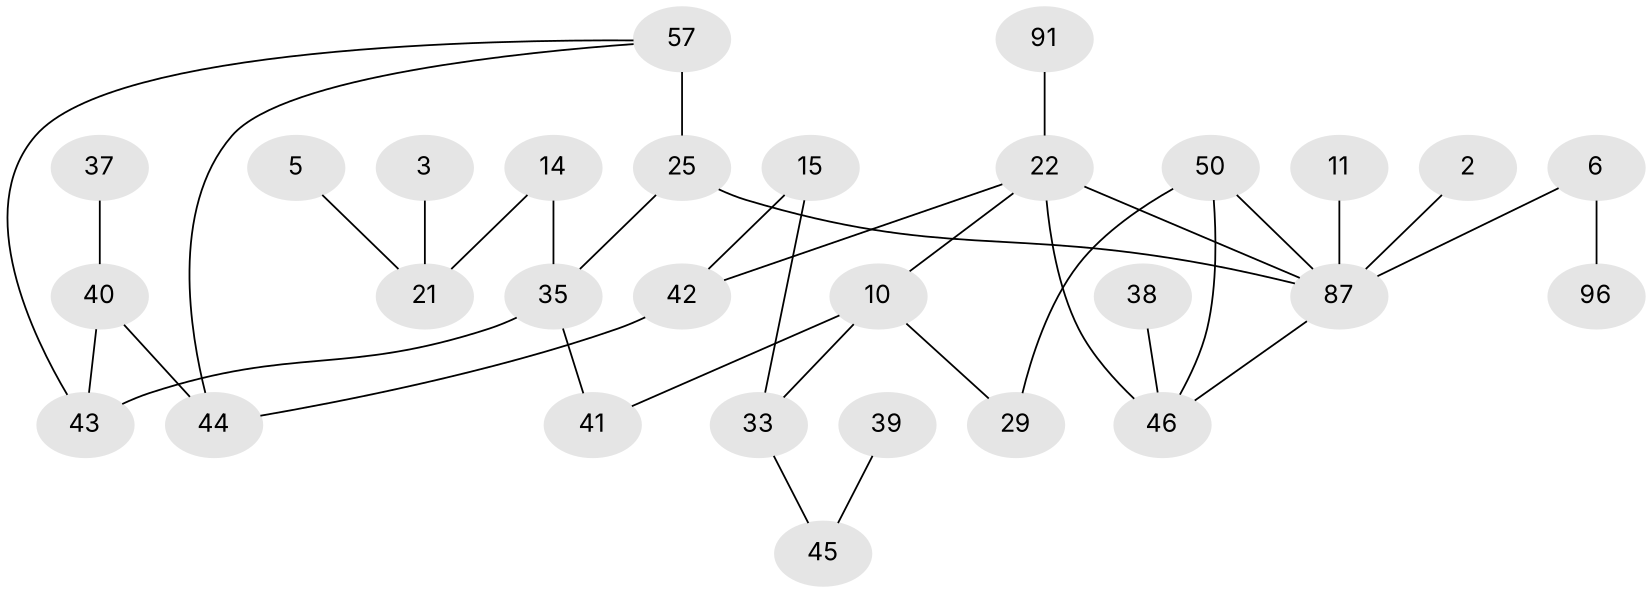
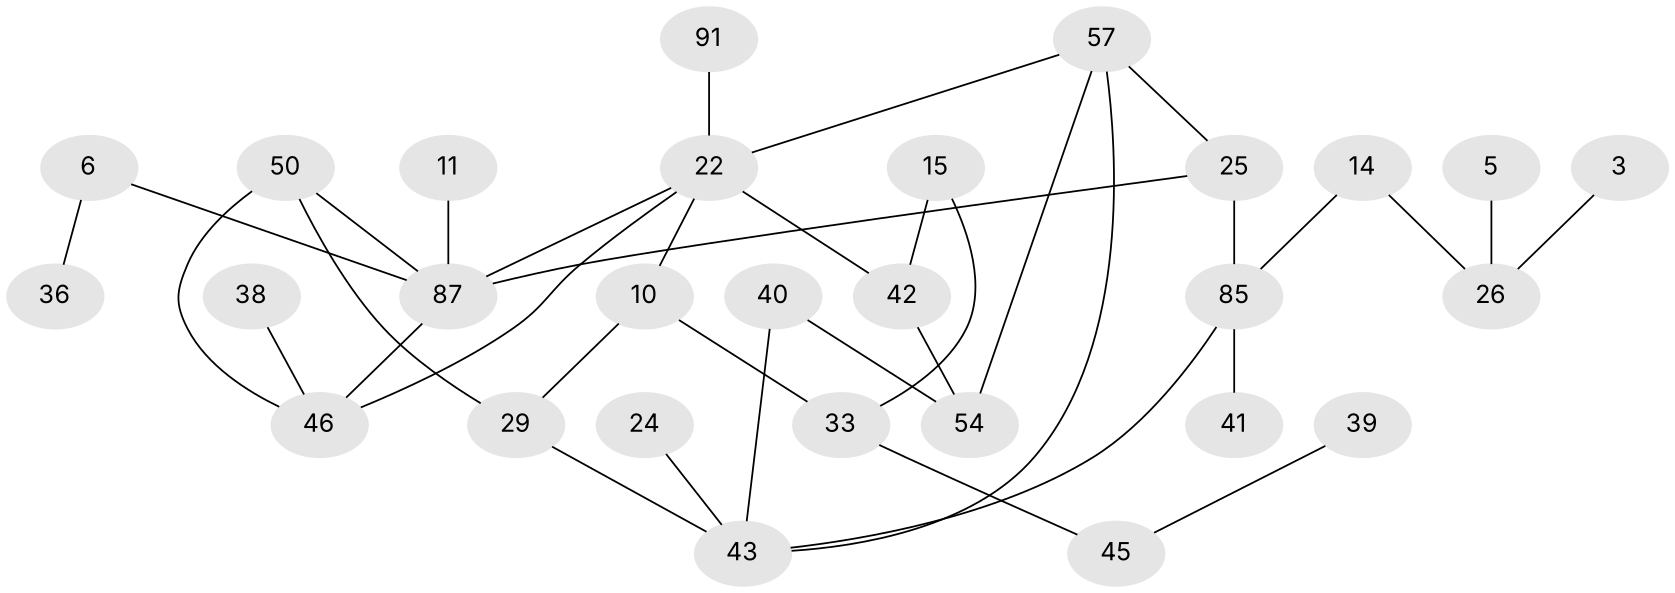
edge "57" -- "22": added
node "37": removed
node "2": removed
node "21": label "21" -> "26"
node "35": label "35" -> "85"
node "96": label "96" -> "36"
edge "10" -- "41": removed
node "44": label "44" -> "54"
node "24": added
edge "29" -- "43": added
